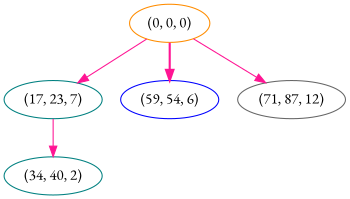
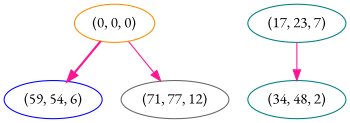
edge "(0, 0, 0)" -> "(17, 23, 7)": removed
node "(71, 87, 12)": label "(71, 87, 12)" -> "(71, 77, 12)"
node "(34, 40, 2)": label "(34, 40, 2)" -> "(34, 48, 2)"
